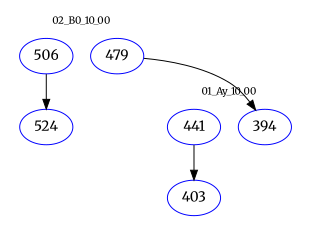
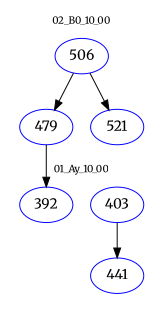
edge "506" -> "479": added
node "524": label "524" -> "521"
node "394": label "394" -> "392"
edge "441" -> "403": reversed
